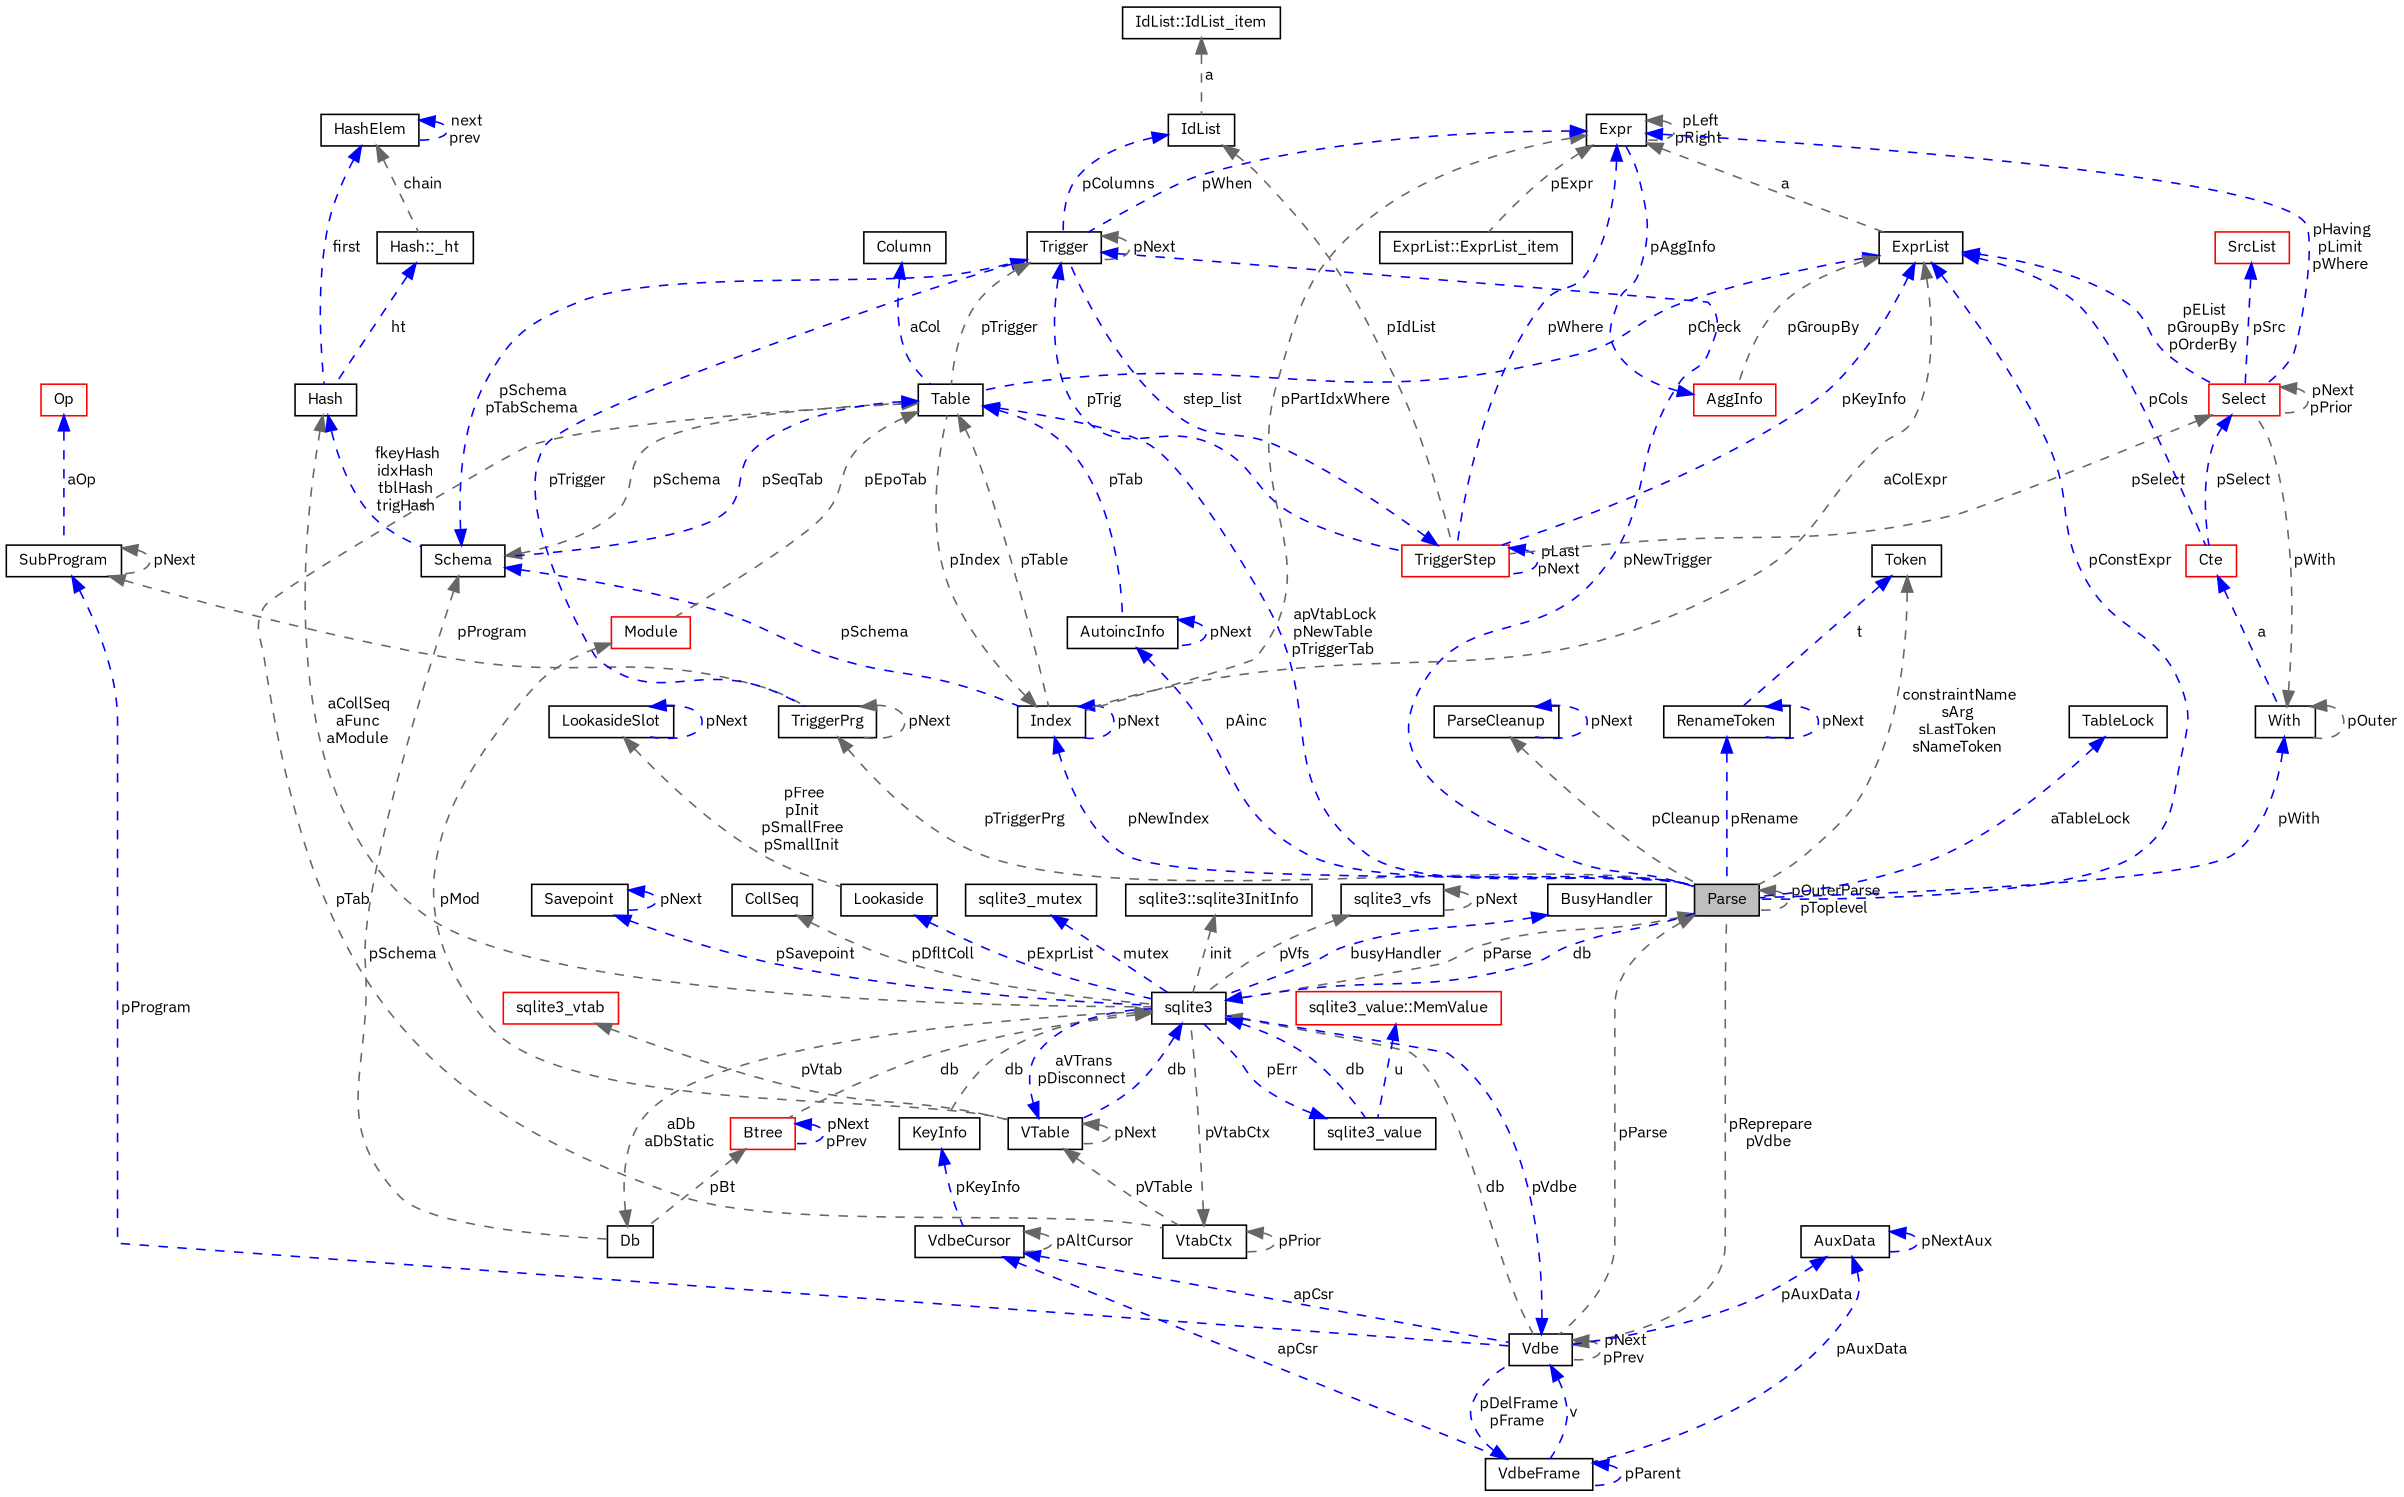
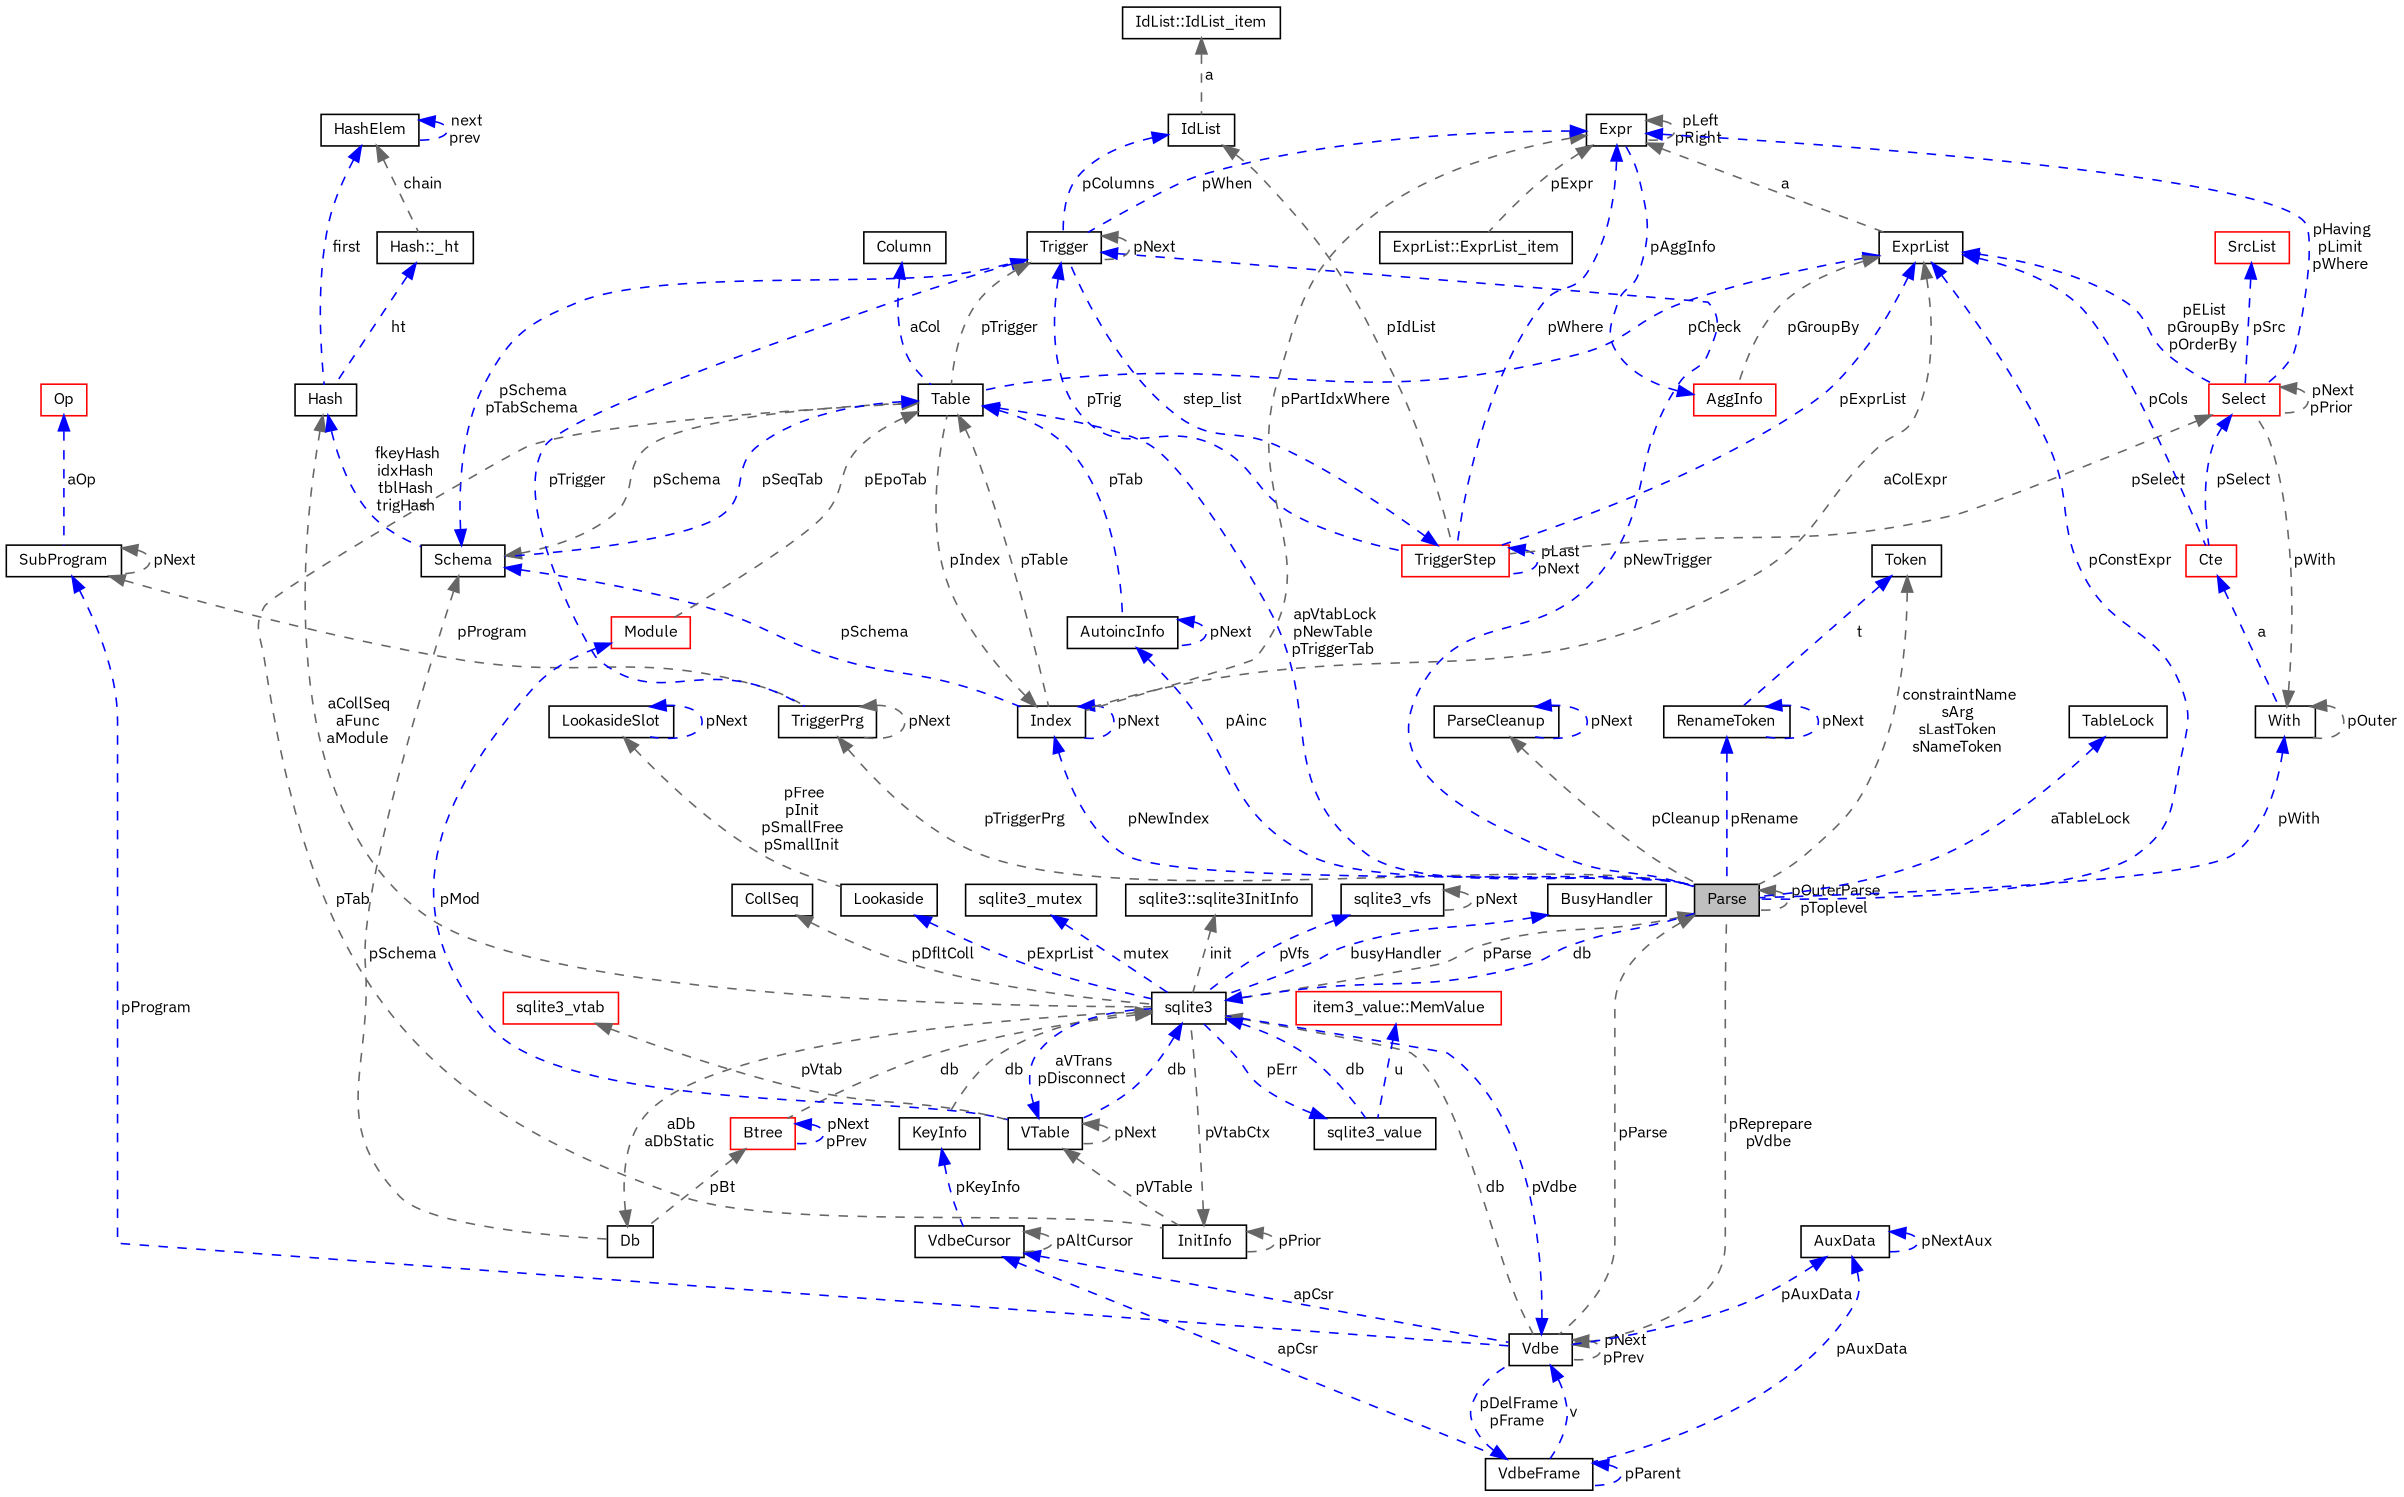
edge "TriggerStep" -> "ExprList": label " pKeyInfo" -> " pExprList"
node "Savepoint": removed
edge "sqlite3" -> "sqlite3_vfs": color gray40 -> blue
node "sqlite3_value::MemValue": label "sqlite3_value::MemValue" -> "item3_value::MemValue"
edge "VTable" -> "Module": color gray40 -> blue
node "VtabCtx": label "VtabCtx" -> "InitInfo"
